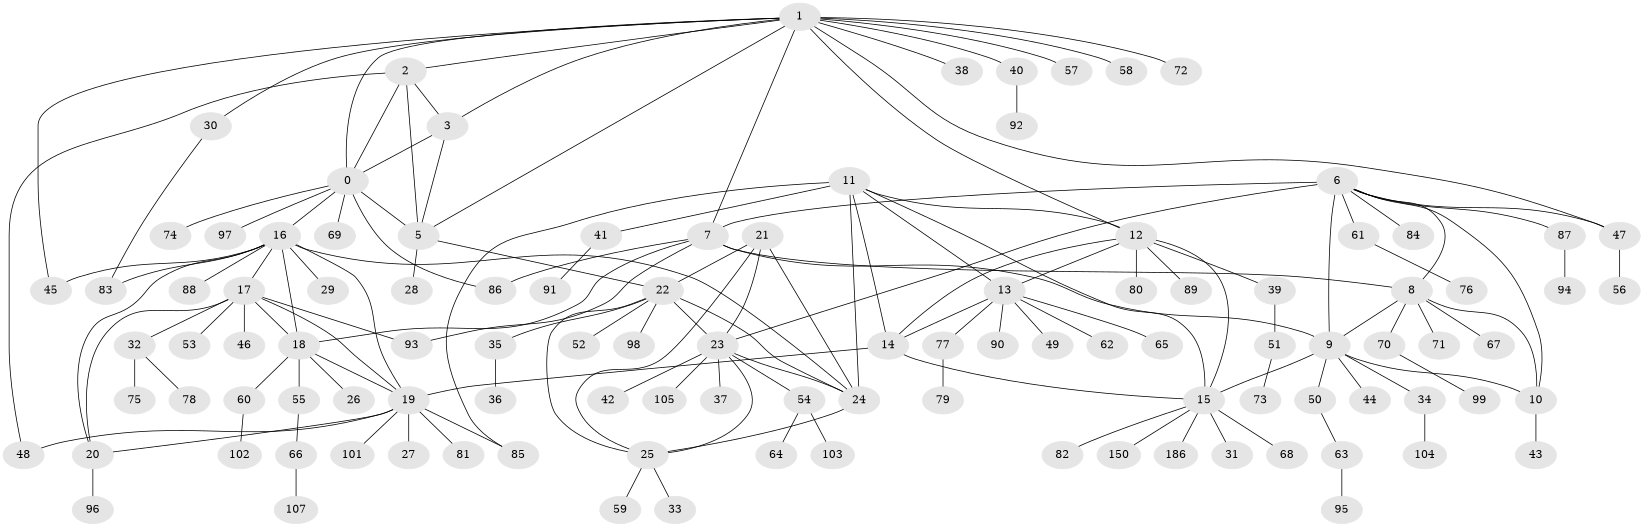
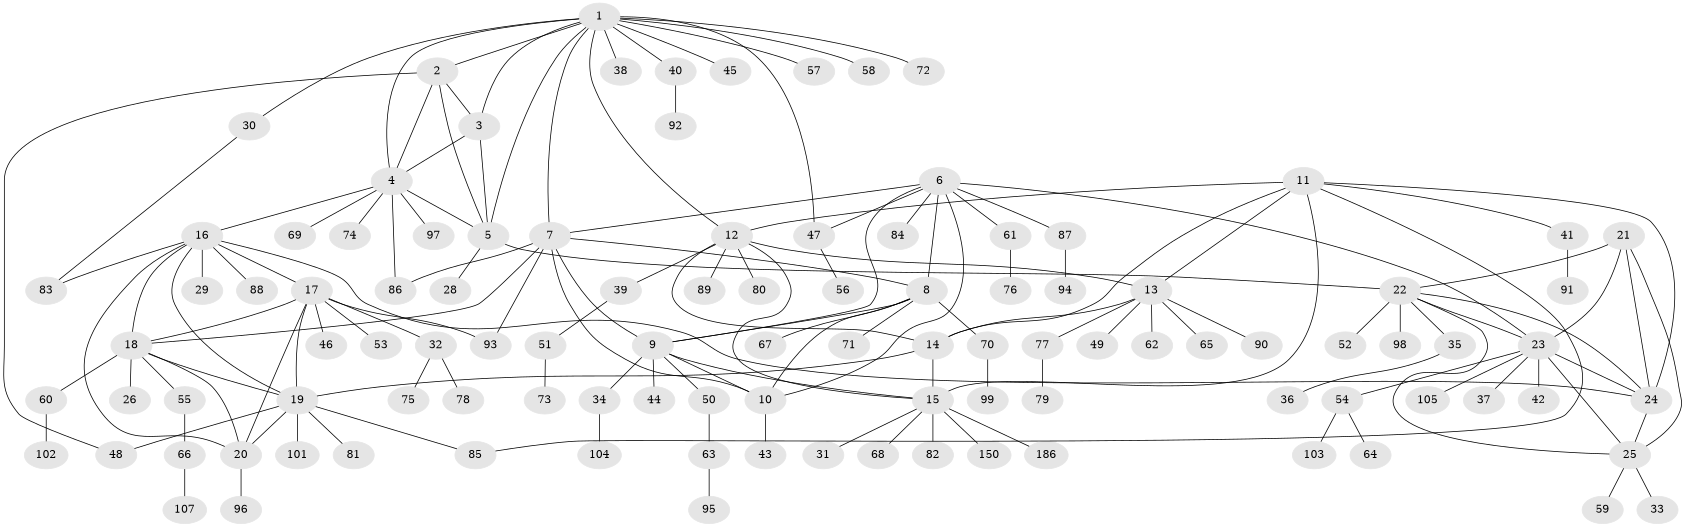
node "0": label "0" -> "4"
edge "16" -- "45": removed
edge "7" -- "10": added
edge "18" -- "20": added
node "27": removed
